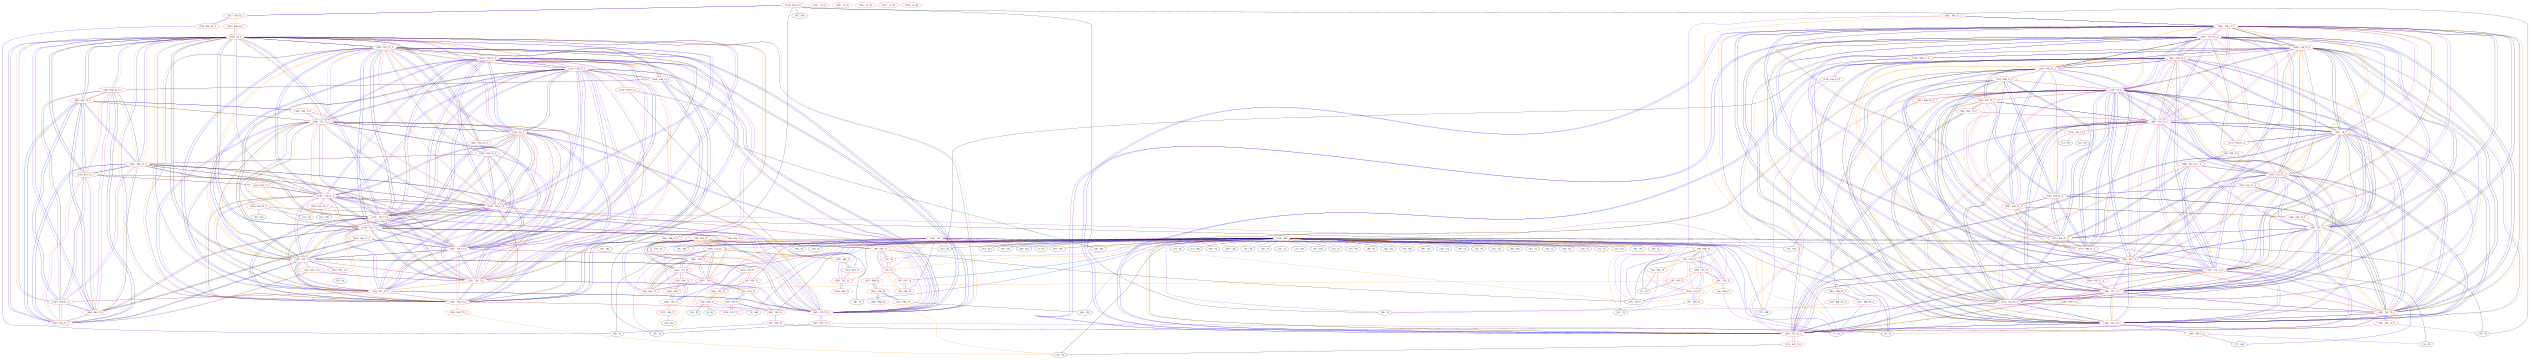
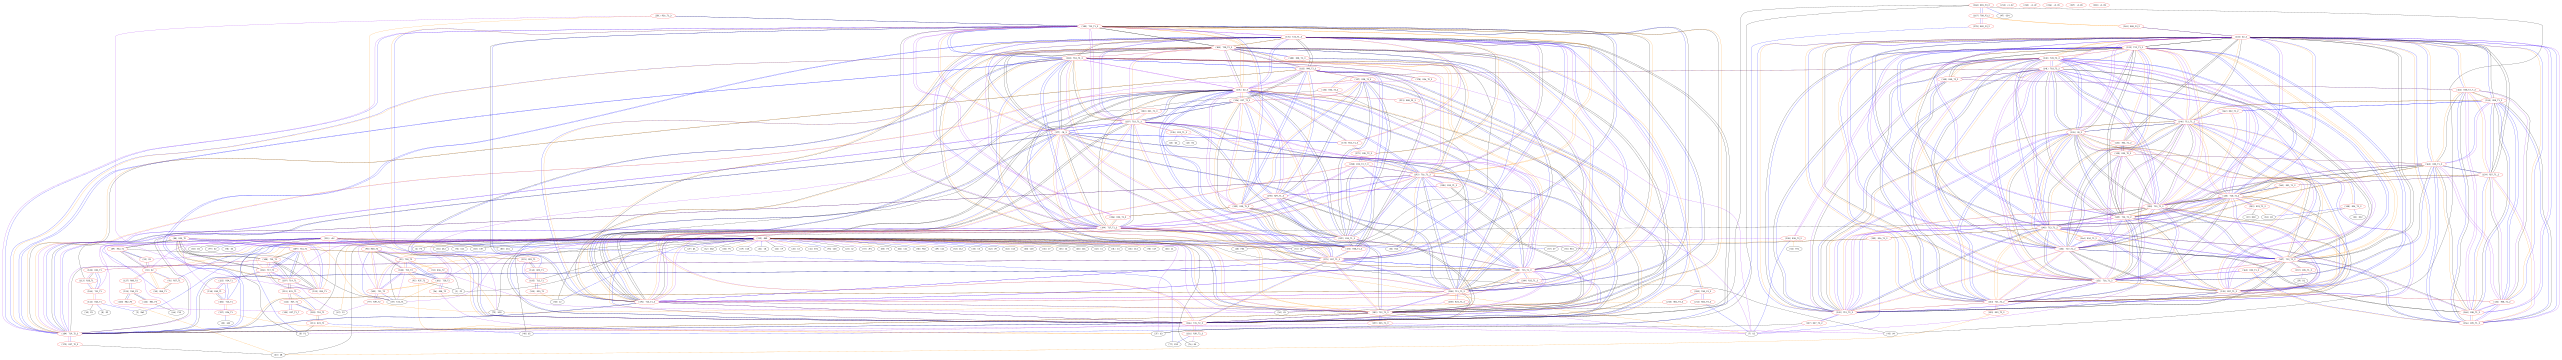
node "(84) D4": added
